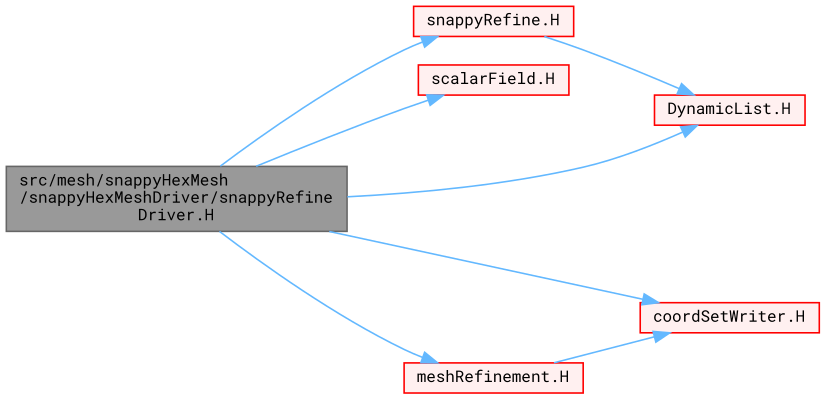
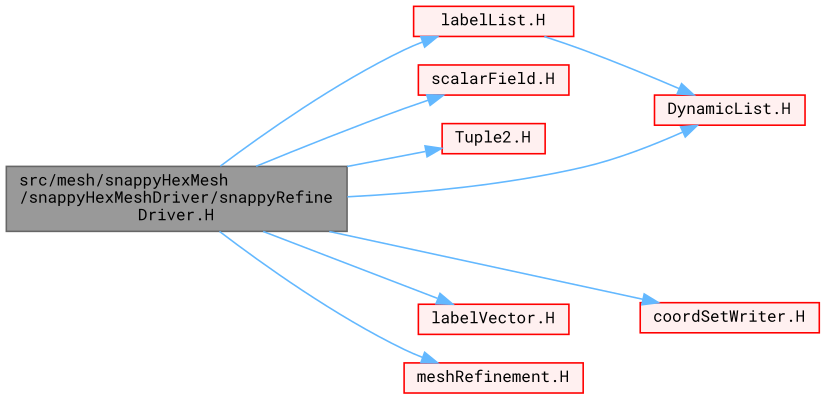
node "snappyRefine.H": label "snappyRefine.H" -> "labelList.H"
node "Tuple2.H": added
node "labelVector.H": added
edge "meshRefinement.H" -> "coordSetWriter.H": removed
